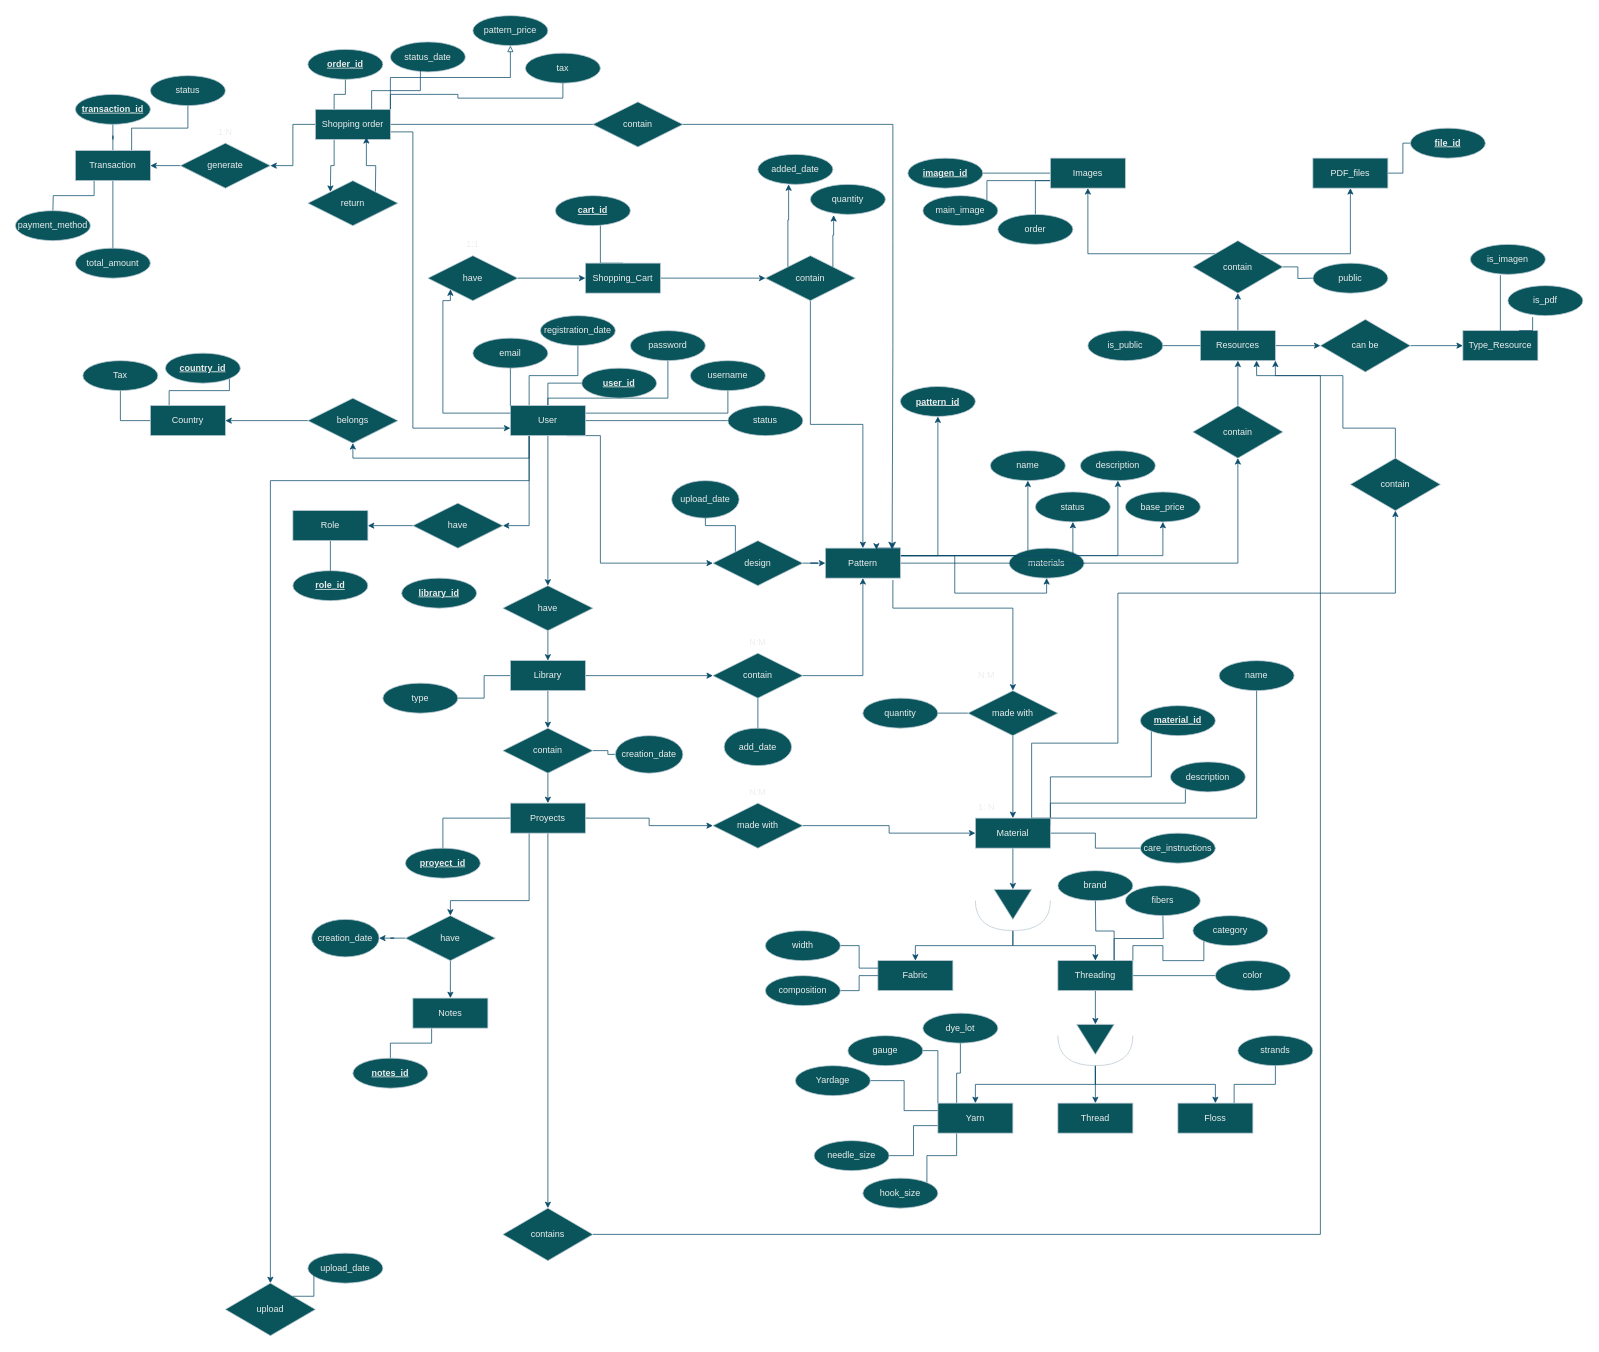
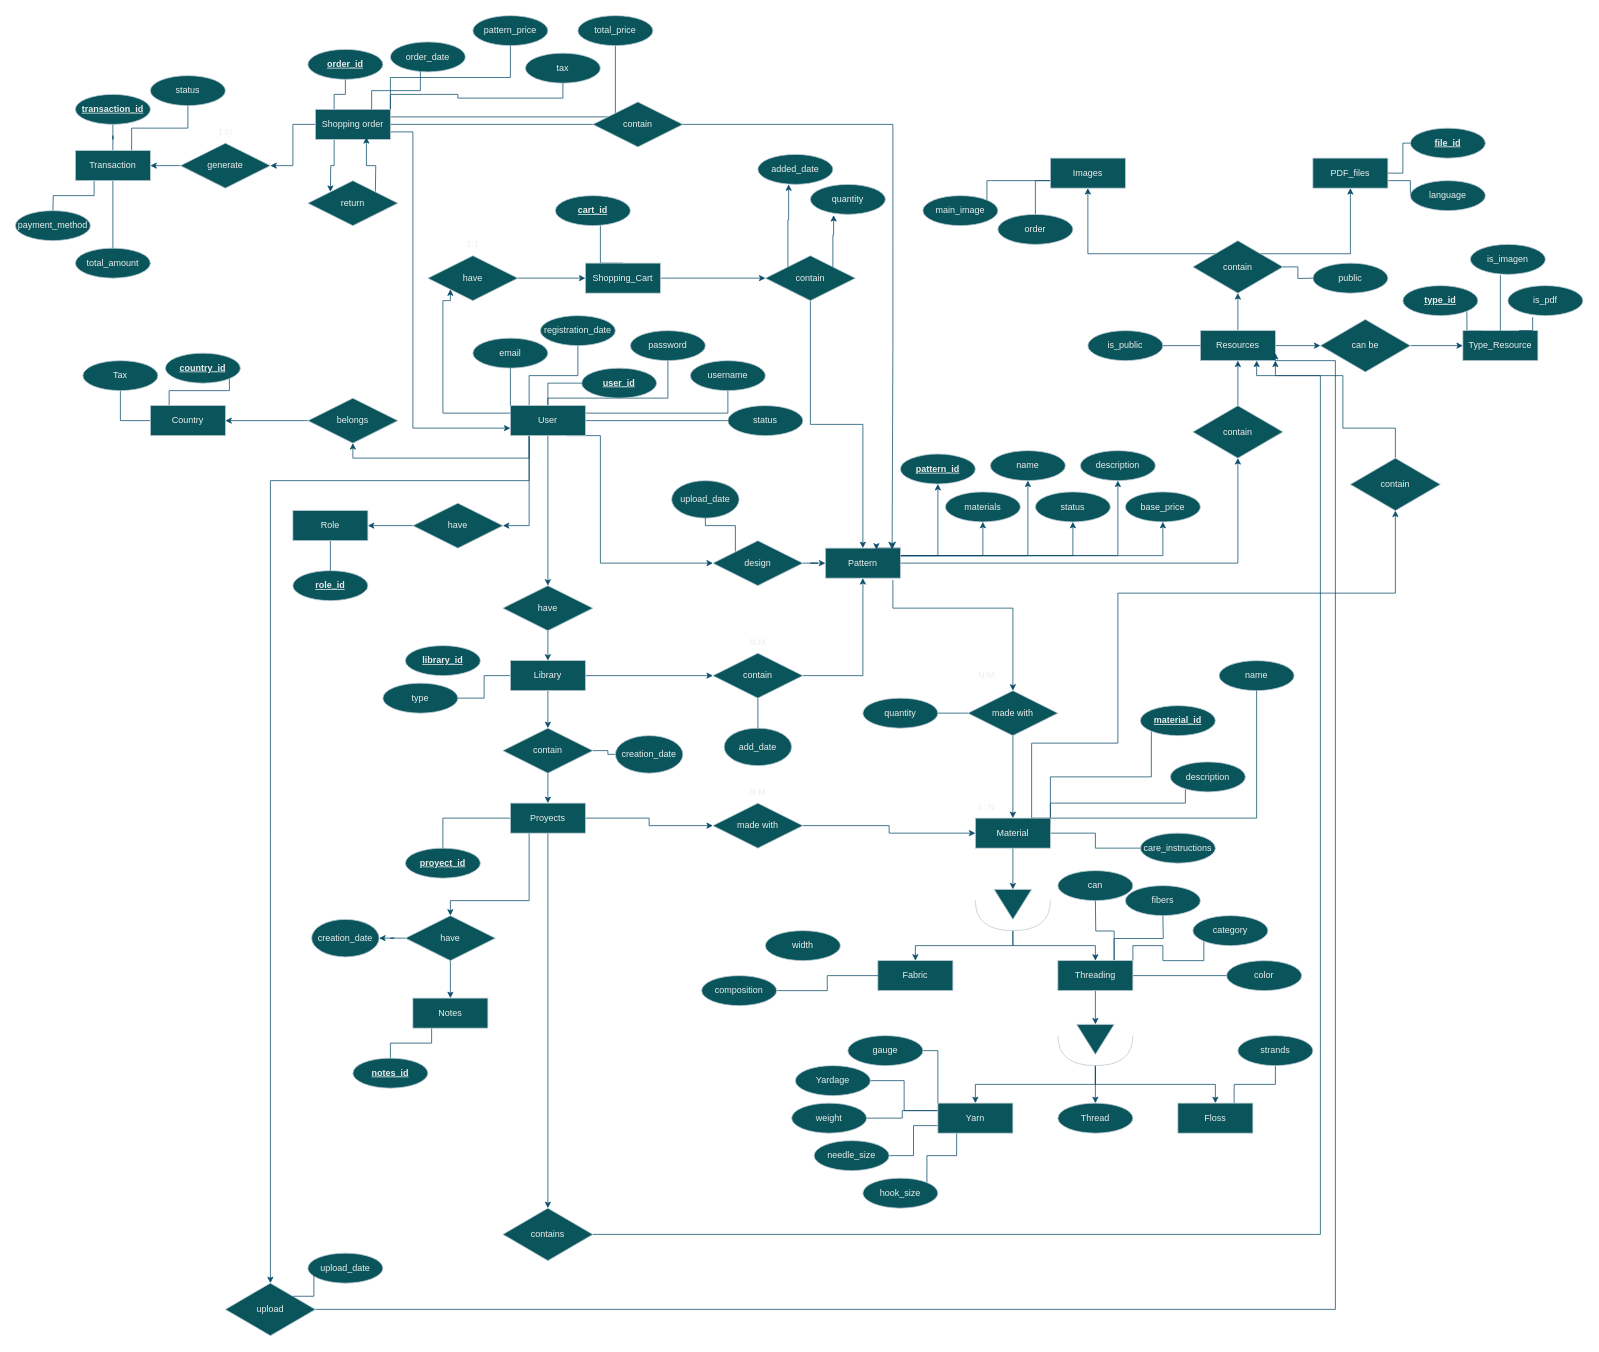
node "total_price": added
edge "Shopping order" -> "pattern_price": arrowhead block -> none
node "status_date": label "status_date" -> "order_date"
edge "total_price" -- "Shopping order": added
node "imagen_id": removed
edge "imagen_id" -- "Images": removed
edge "PDF_files" -- "language": added
node "language": added
node "type_id": added
edge "type_id" -- "Type_Resource": added
node "pattern_id": moved (938, 401) -> (938, 469)
node "materials": moved (1047, 563) -> (983, 507)
node "library_id": moved (439, 593) -> (443, 660)
node "brand": label "brand" -> "can"
edge "width" -- "Fabric": removed
node "color": moved (1253, 975) -> (1264, 975)
node "composition": moved (803, 990) -> (739, 990)
node "dye_lot": removed
edge "dye_lot" -- "Yarn": removed
edge "weight" -- "Yarn": added
node "weight": added
node "Thread": shape rectangle -> ellipse
edge "upload" -> "Resources": added
